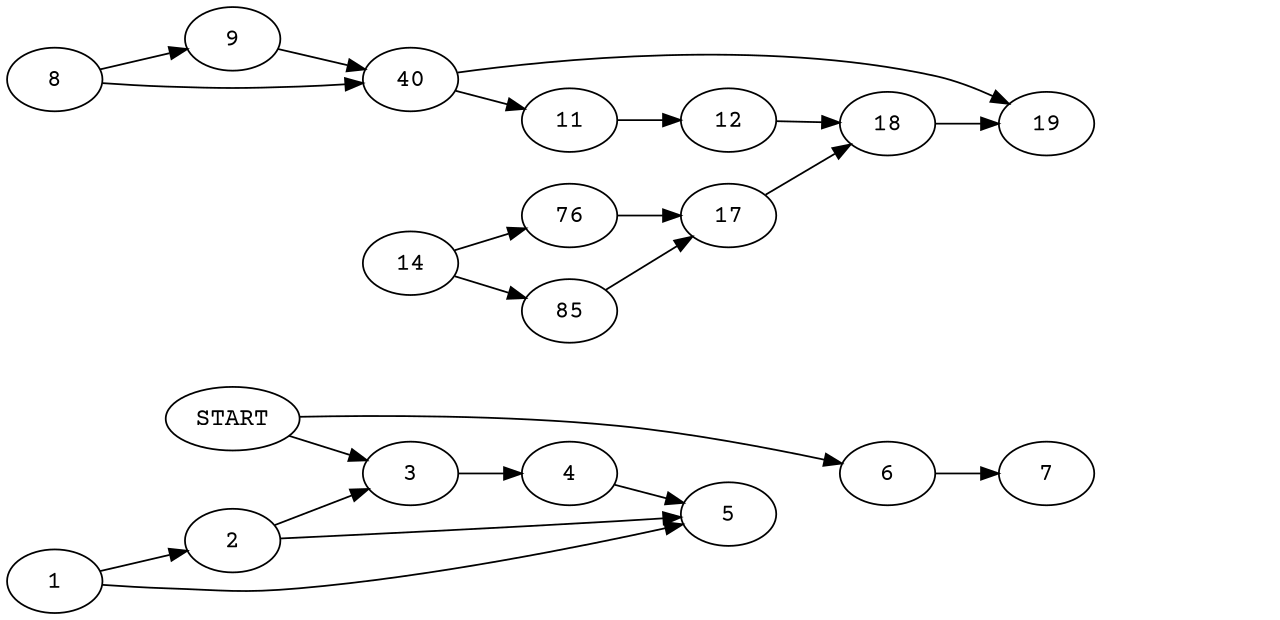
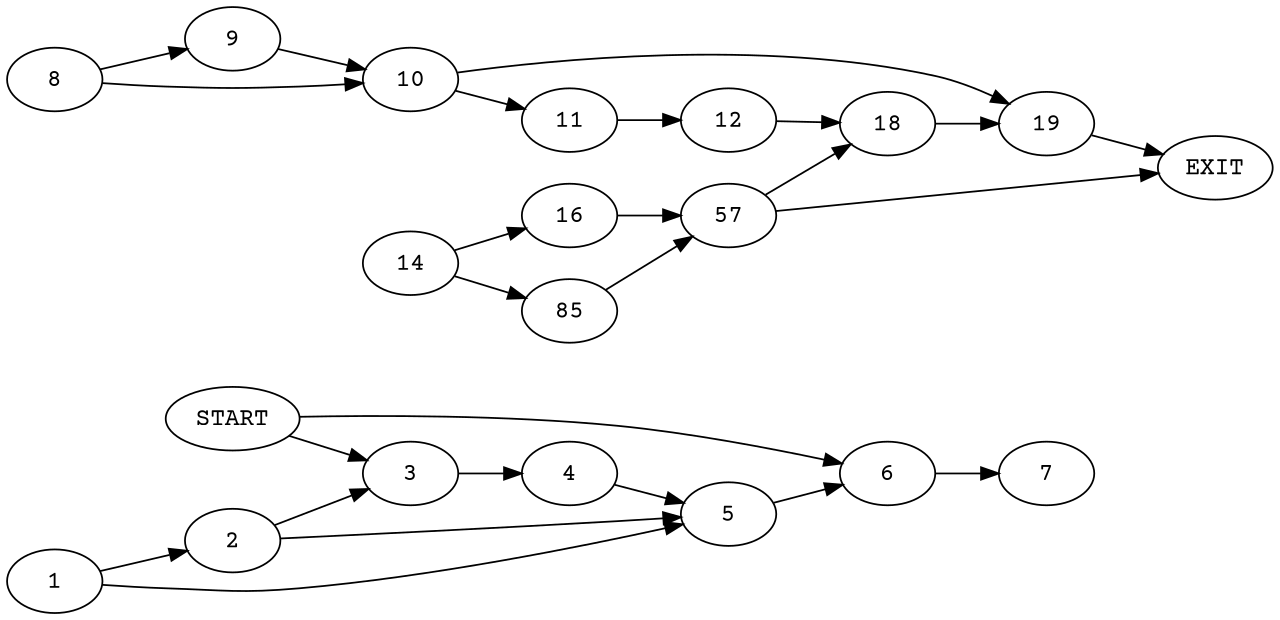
node "40": label "40" -> "10"
node "EXIT": added
node "76": label "76" -> "16"
node "17": label "17" -> "57"
edge "5" -> "6": added
